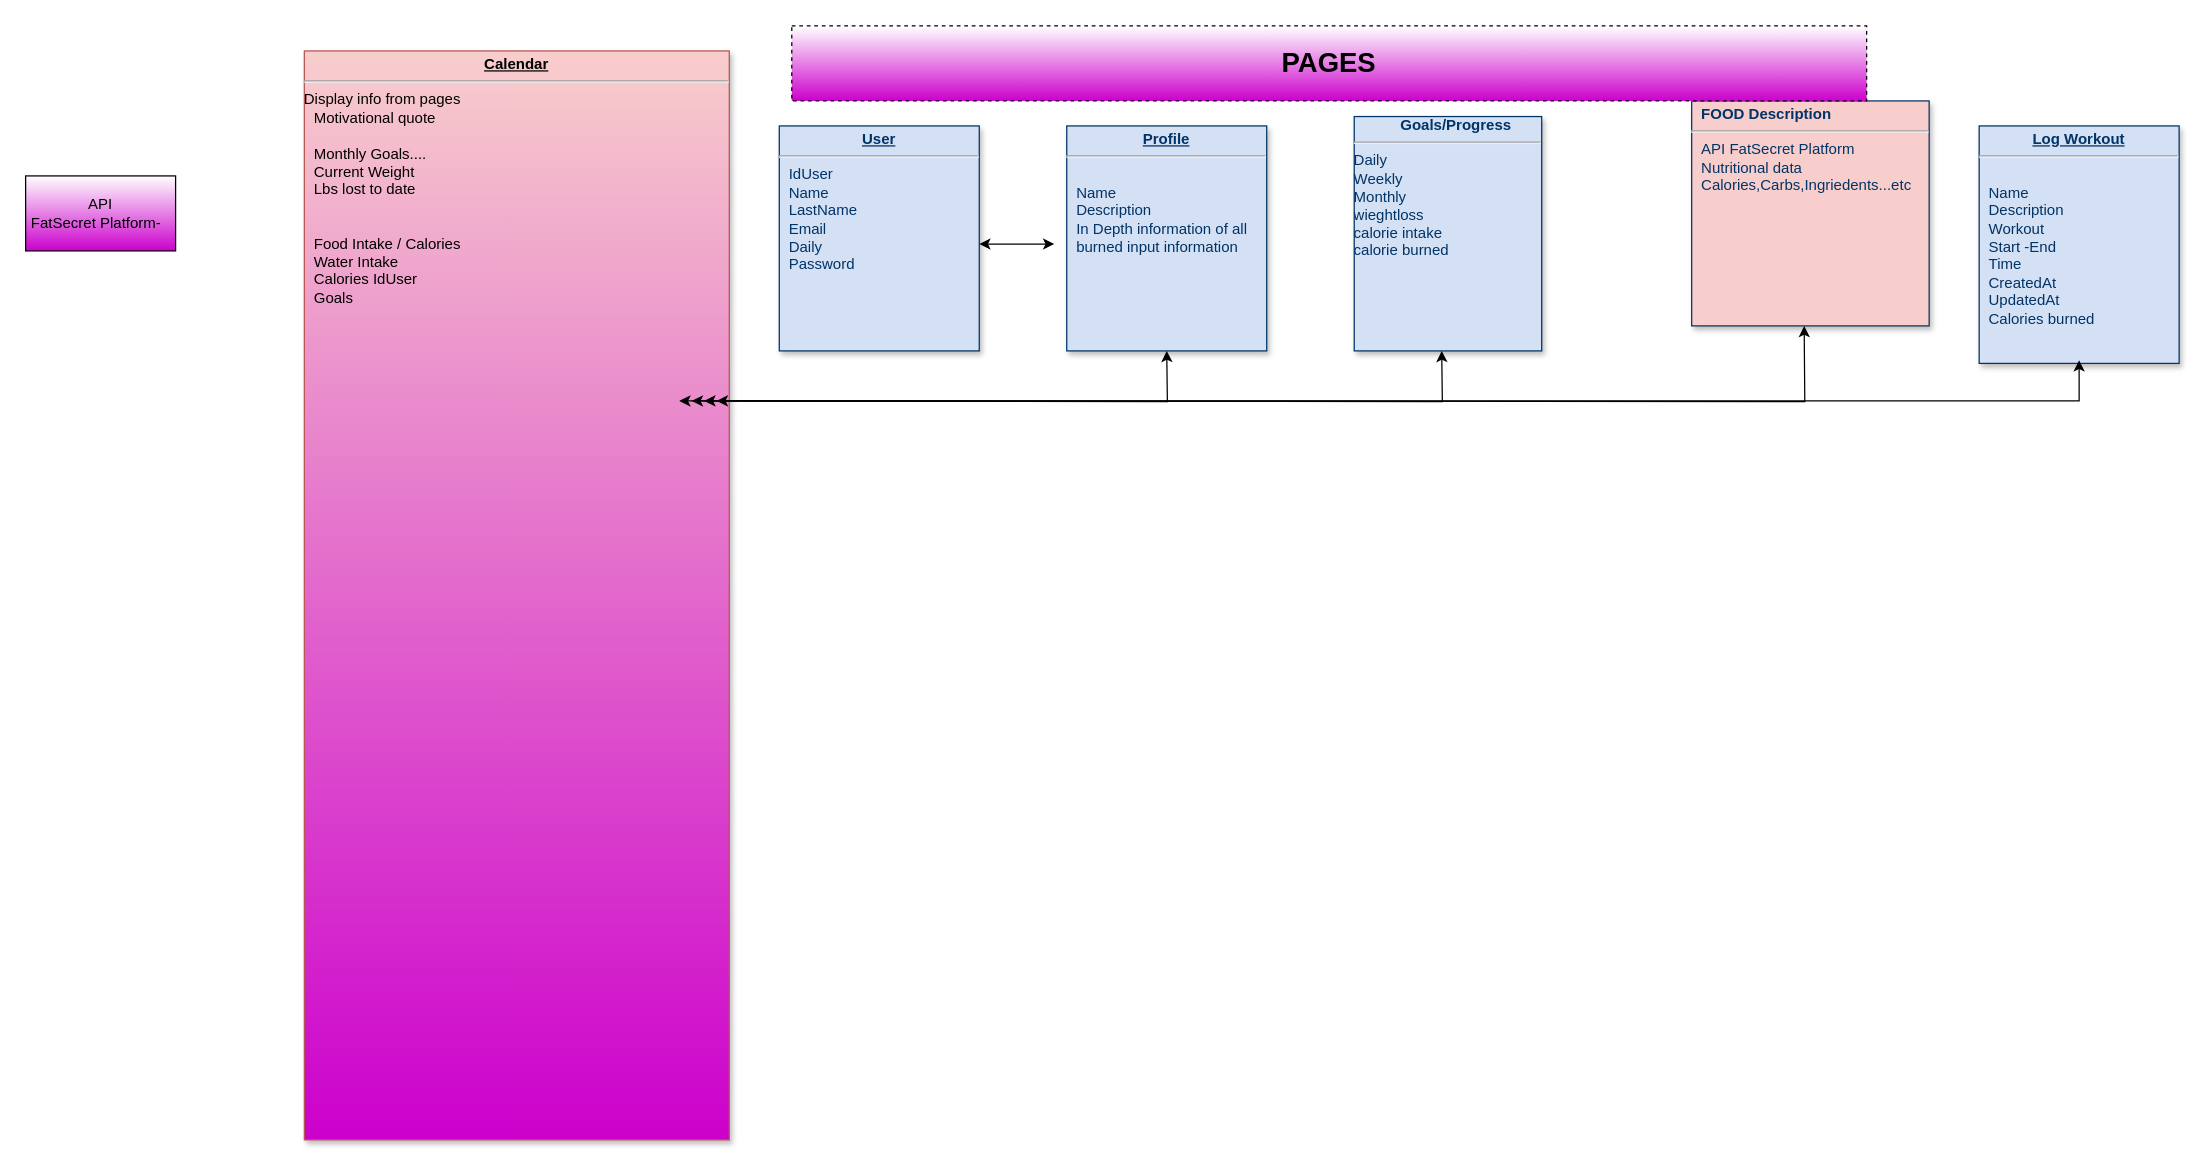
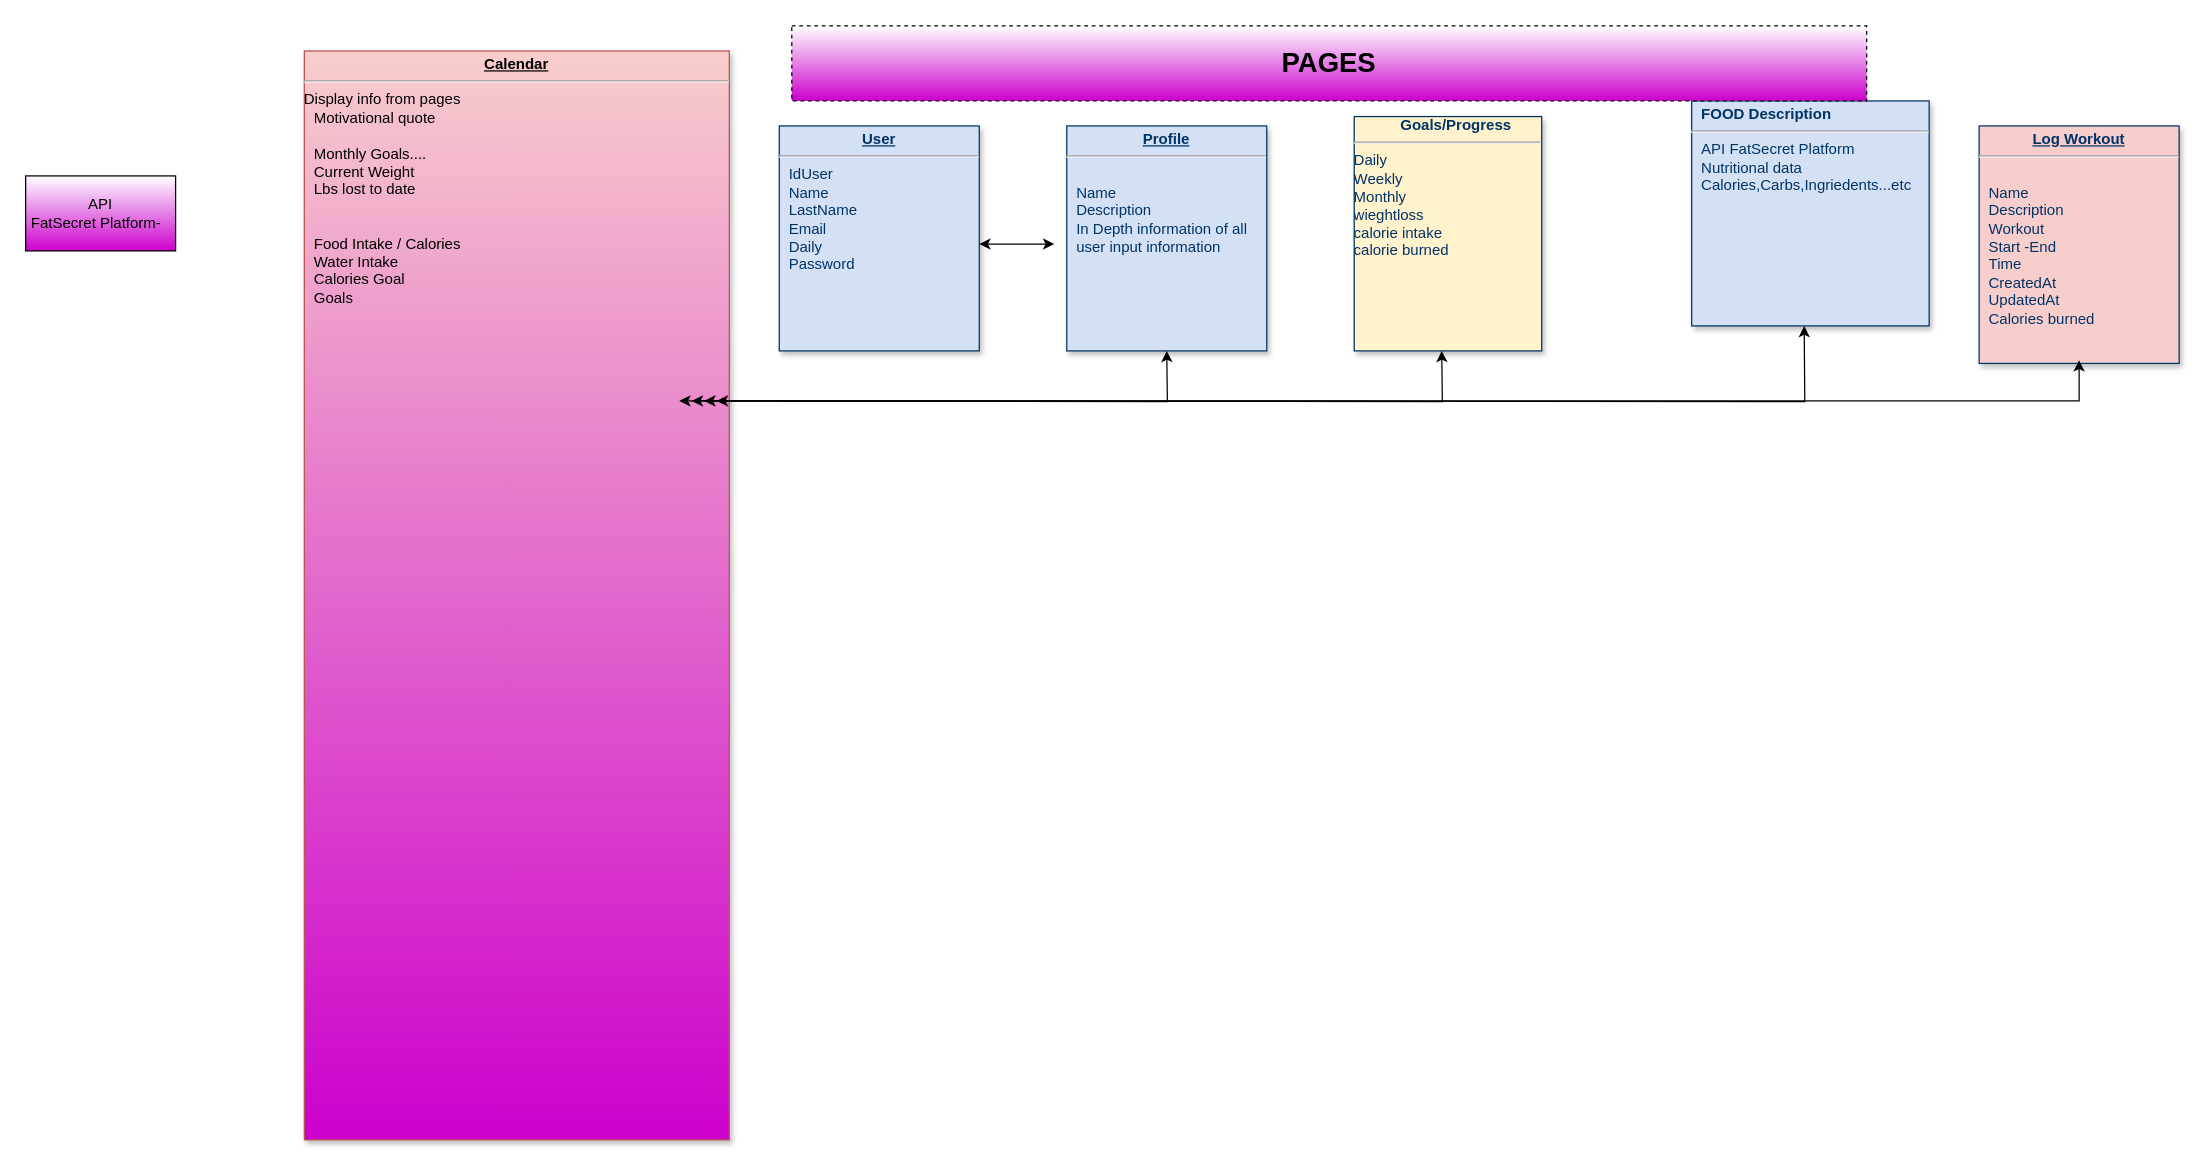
node "Calendar Display info from pagesMotivational quote Monthly Goals.... Current Weight Lbs lost to date Food Intake / Calories Water Intake Calories IdUser Goals": label "Calendar Display info from pagesMotivational quote Monthly Goals.... Current Weight Lbs lost to date Food Intake / Calories Water Intake Calories IdUser Goals" -> "Calendar Display info from pagesMotivational quote Monthly Goals.... Current Weight Lbs lost to date Food Intake / Calories Water Intake Calories Goal Goals"
node "Profile Name Description In Depth information of all burned input information": label "Profile Name Description In Depth information of all burned input information" -> "Profile Name Description In Depth information of all user input information"
node "FOOD Description API FatSecret Platform Nutritional data Calories,Carbs,Ingriedents...etc": fillcolor #f8cecc -> #d4e1f5
node "Goals/Progress Daily Weekly Monthly wieghtloss calorie intake calorie burned": fillcolor #d4e1f5 -> #fff2cc
node "Log Workout Name Description Workout Start -End Time CreatedAt UpdatedAt Calories burned": fillcolor #d4e1f5 -> #f8cecc
